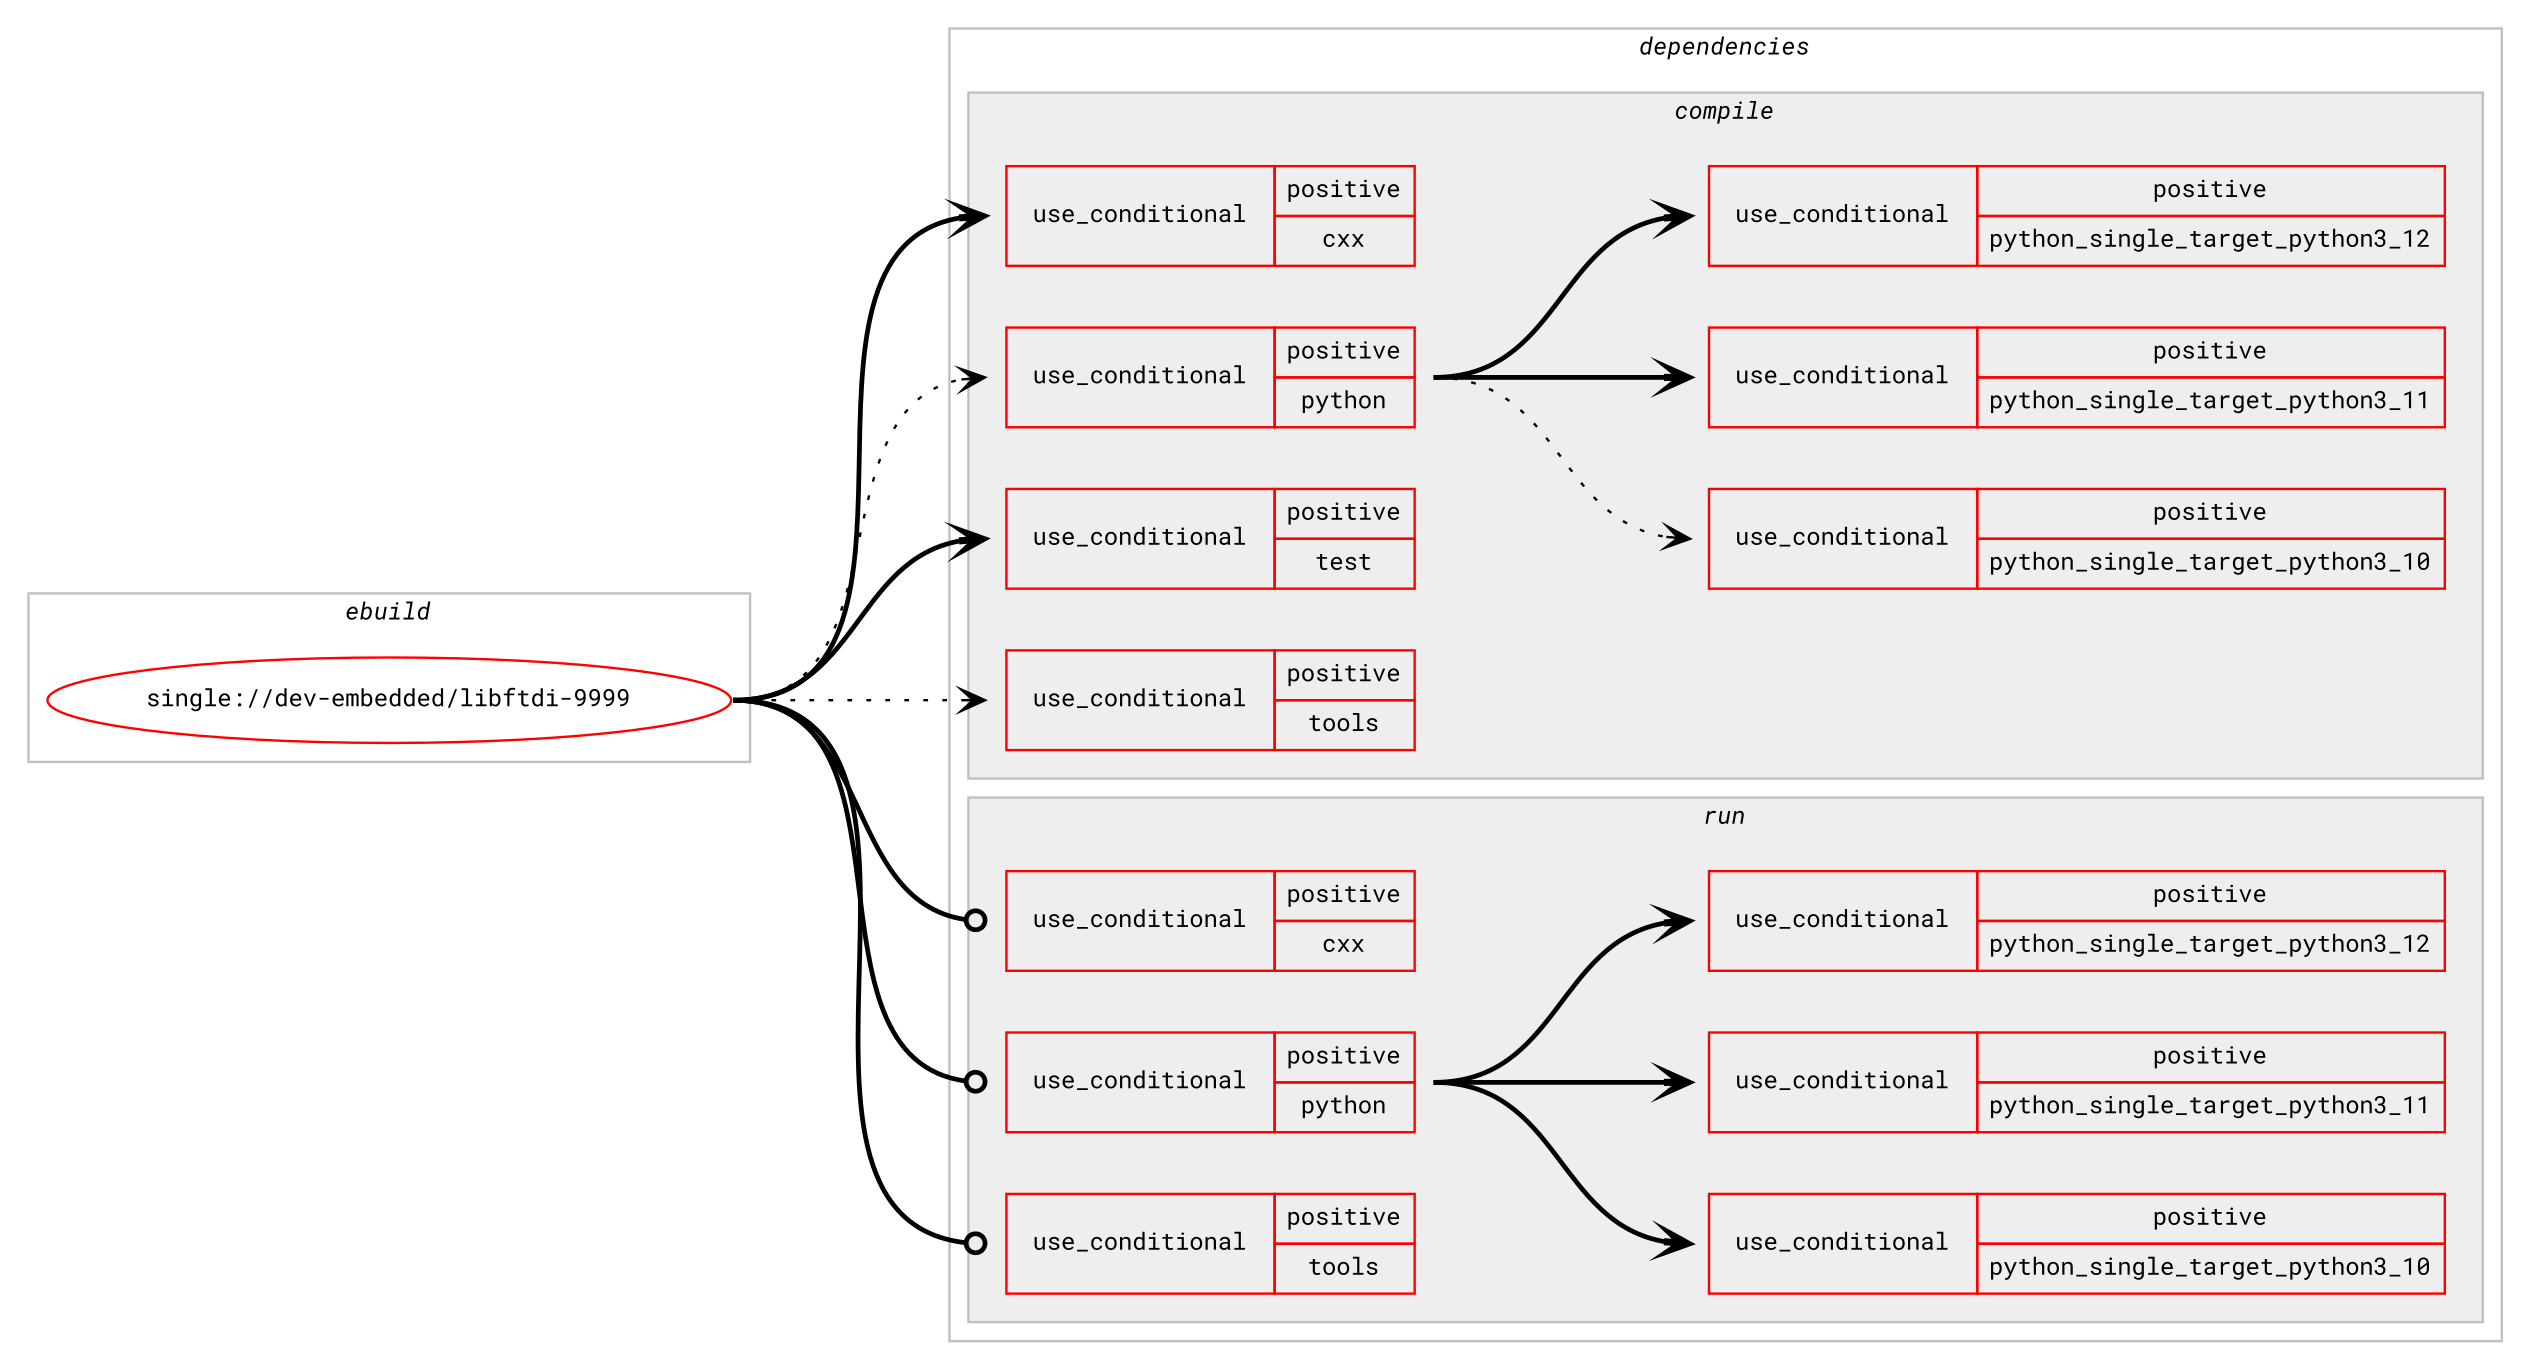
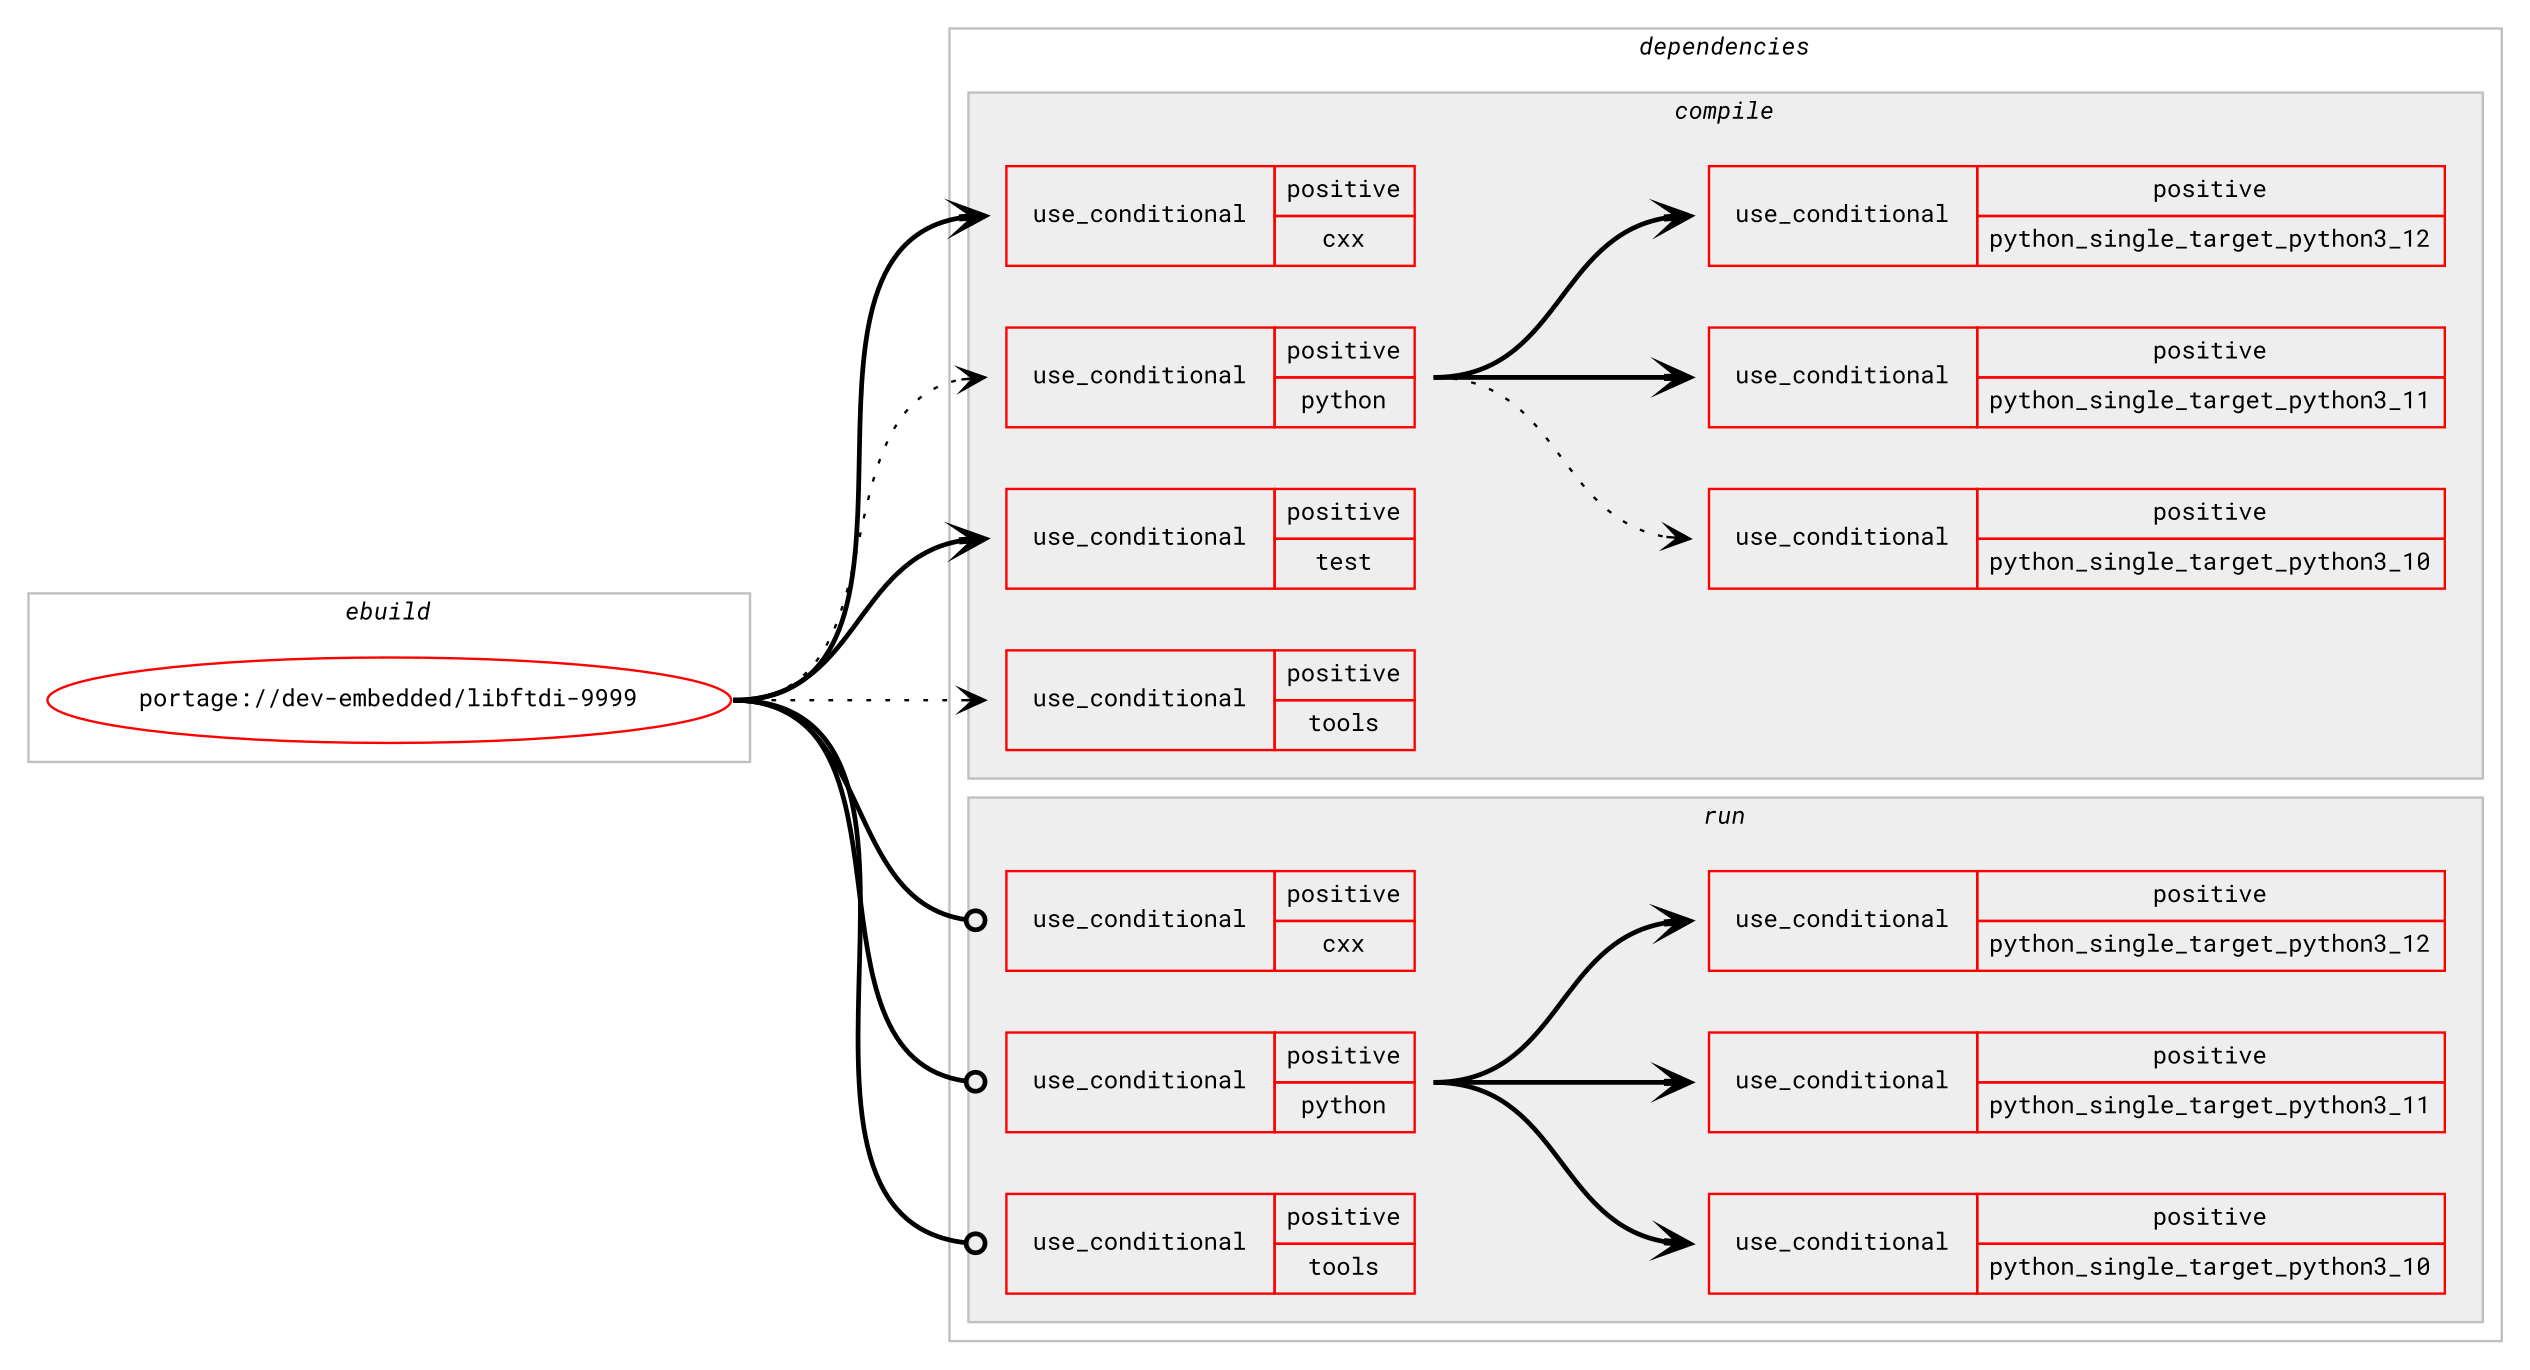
node "single://dev-embedded/libftdi-9999": label "single://dev-embedded/libftdi-9999" -> "portage://dev-embedded/libftdi-9999"
